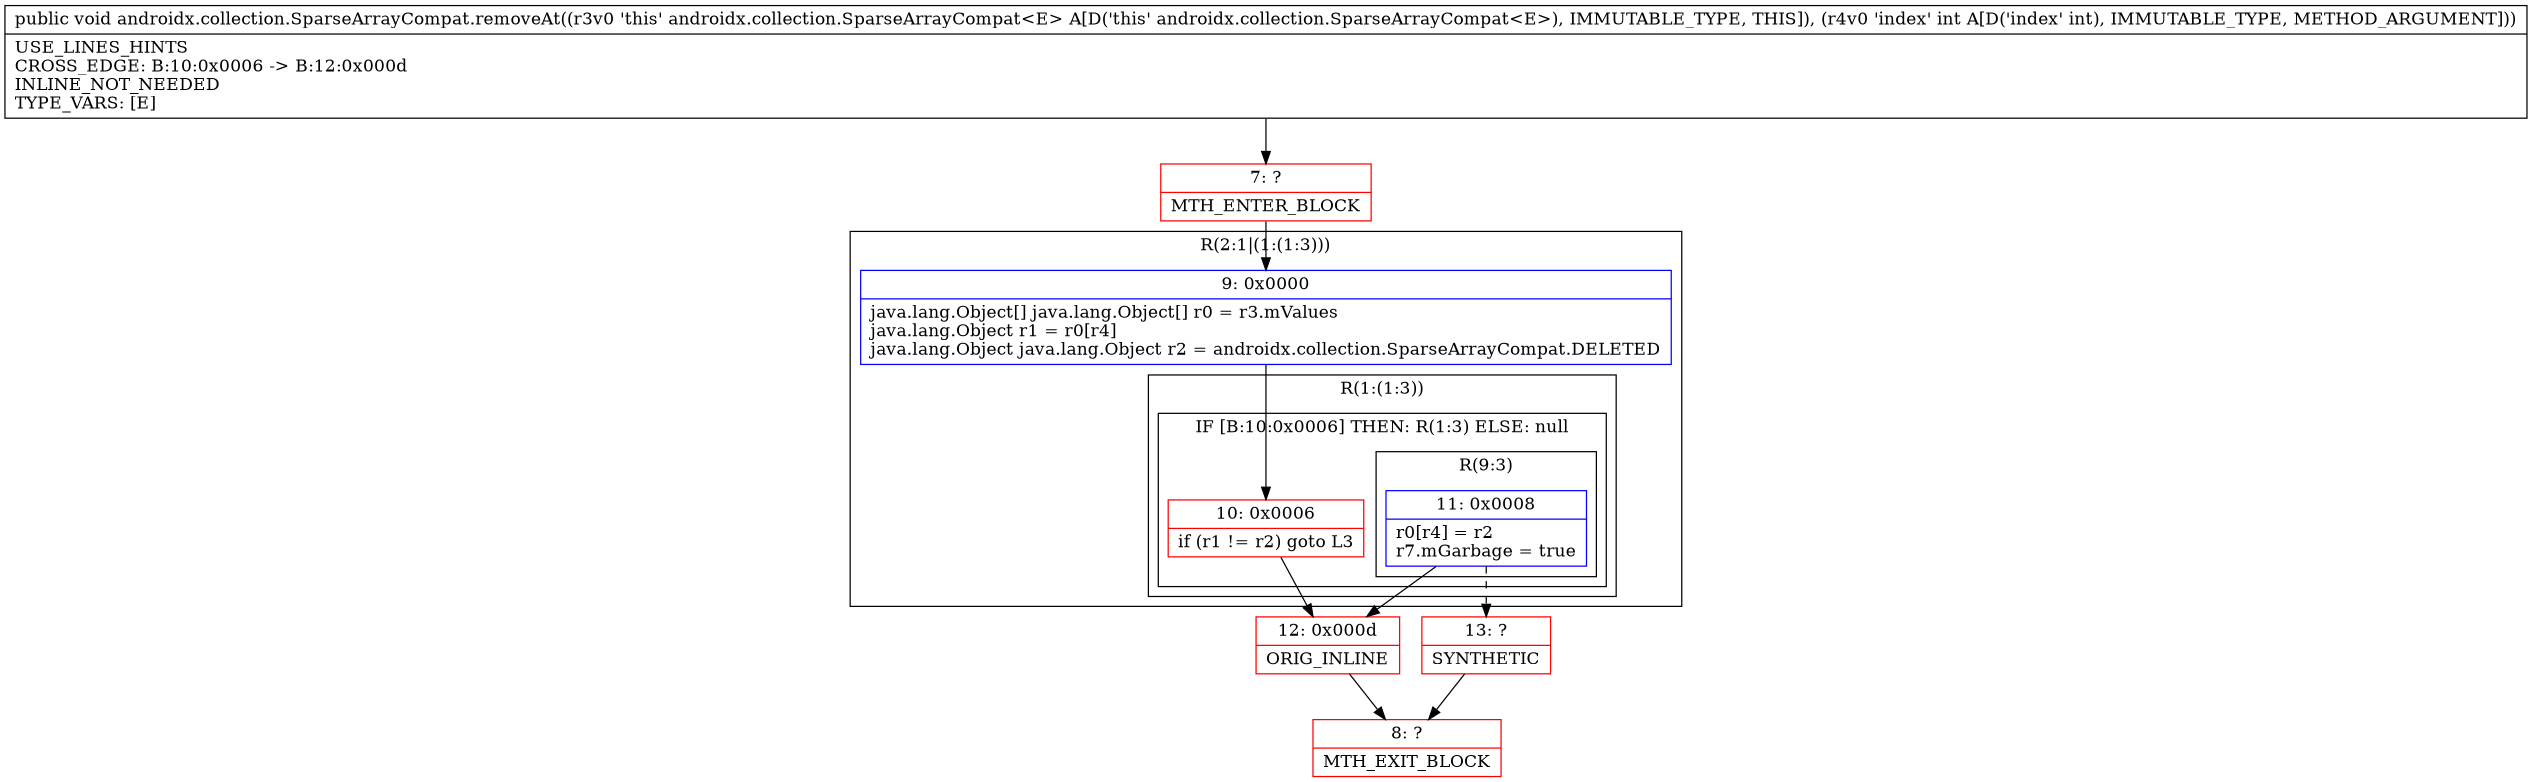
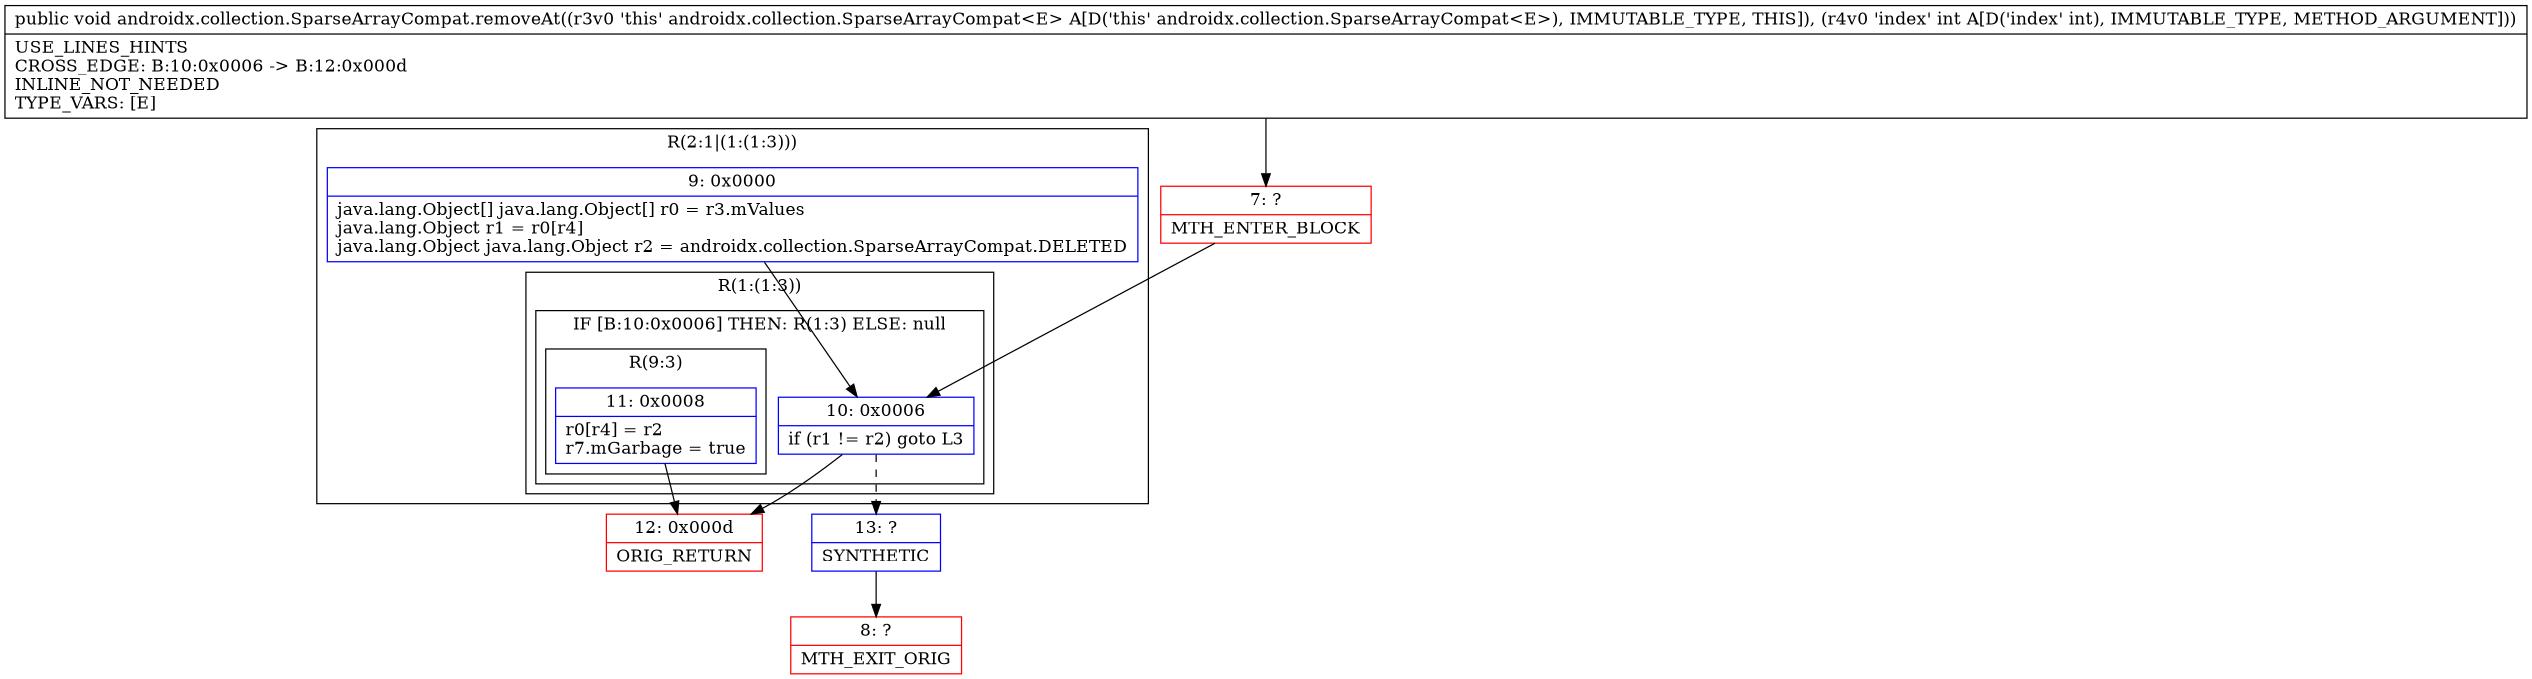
edge "7: ?" -> "9: 0x0000": now "7: ?" -> "10: 0x0006"
node "10: 0x0006": color red -> blue
edge "11: 0x0008" -> "13: ?": now "10: 0x0006" -> "13: ?"
node "13: ?": color red -> blue
node "12: 0x000d": text "ORIG_INLINE" -> "ORIG_RETURN"
edge "12: 0x000d" -> "8: ?": removed
node "8: ?": text "MTH_EXIT_BLOCK" -> "MTH_EXIT_ORIG"
